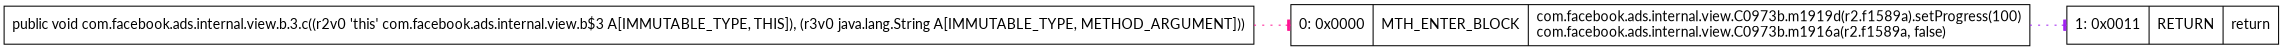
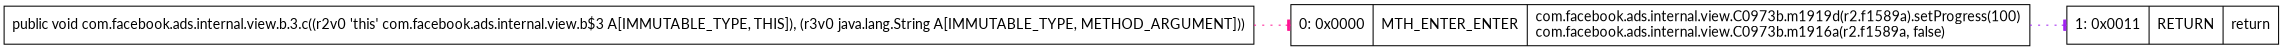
node "0: 0x0000": text "MTH_ENTER_BLOCK" -> "MTH_ENTER_ENTER"
